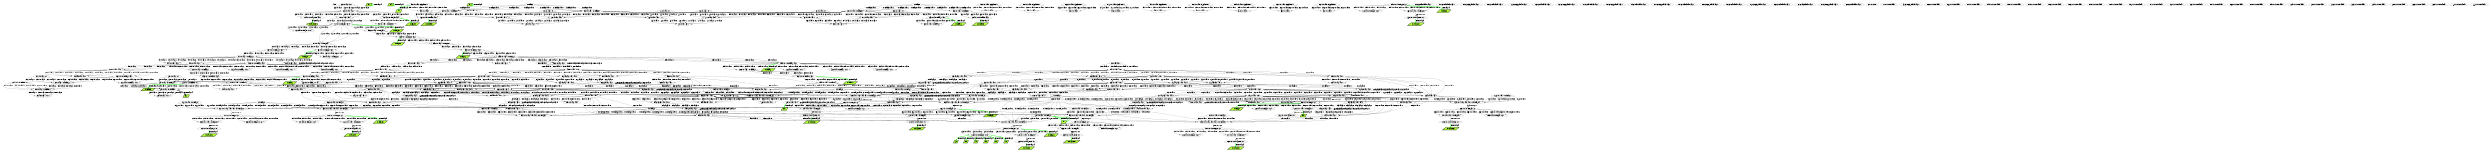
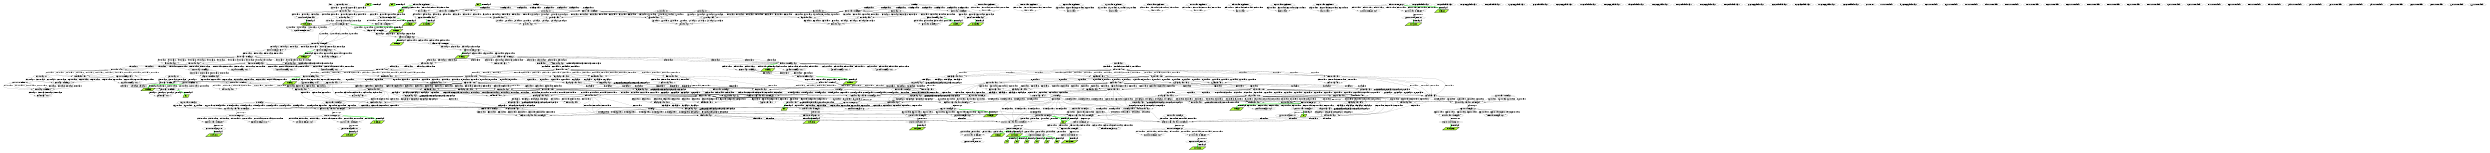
edge "[422] or(['eax', '[0xbfffefd8]'])" -> "EAX": color black -> green
edge "[452] mov(['[0xb7e4000c]', 'cl'])" -> "[0xb7e4000c]": now "[408] mov(['[0xbffff46b]', 'al'])" -> "[0xb7e4000c]"
